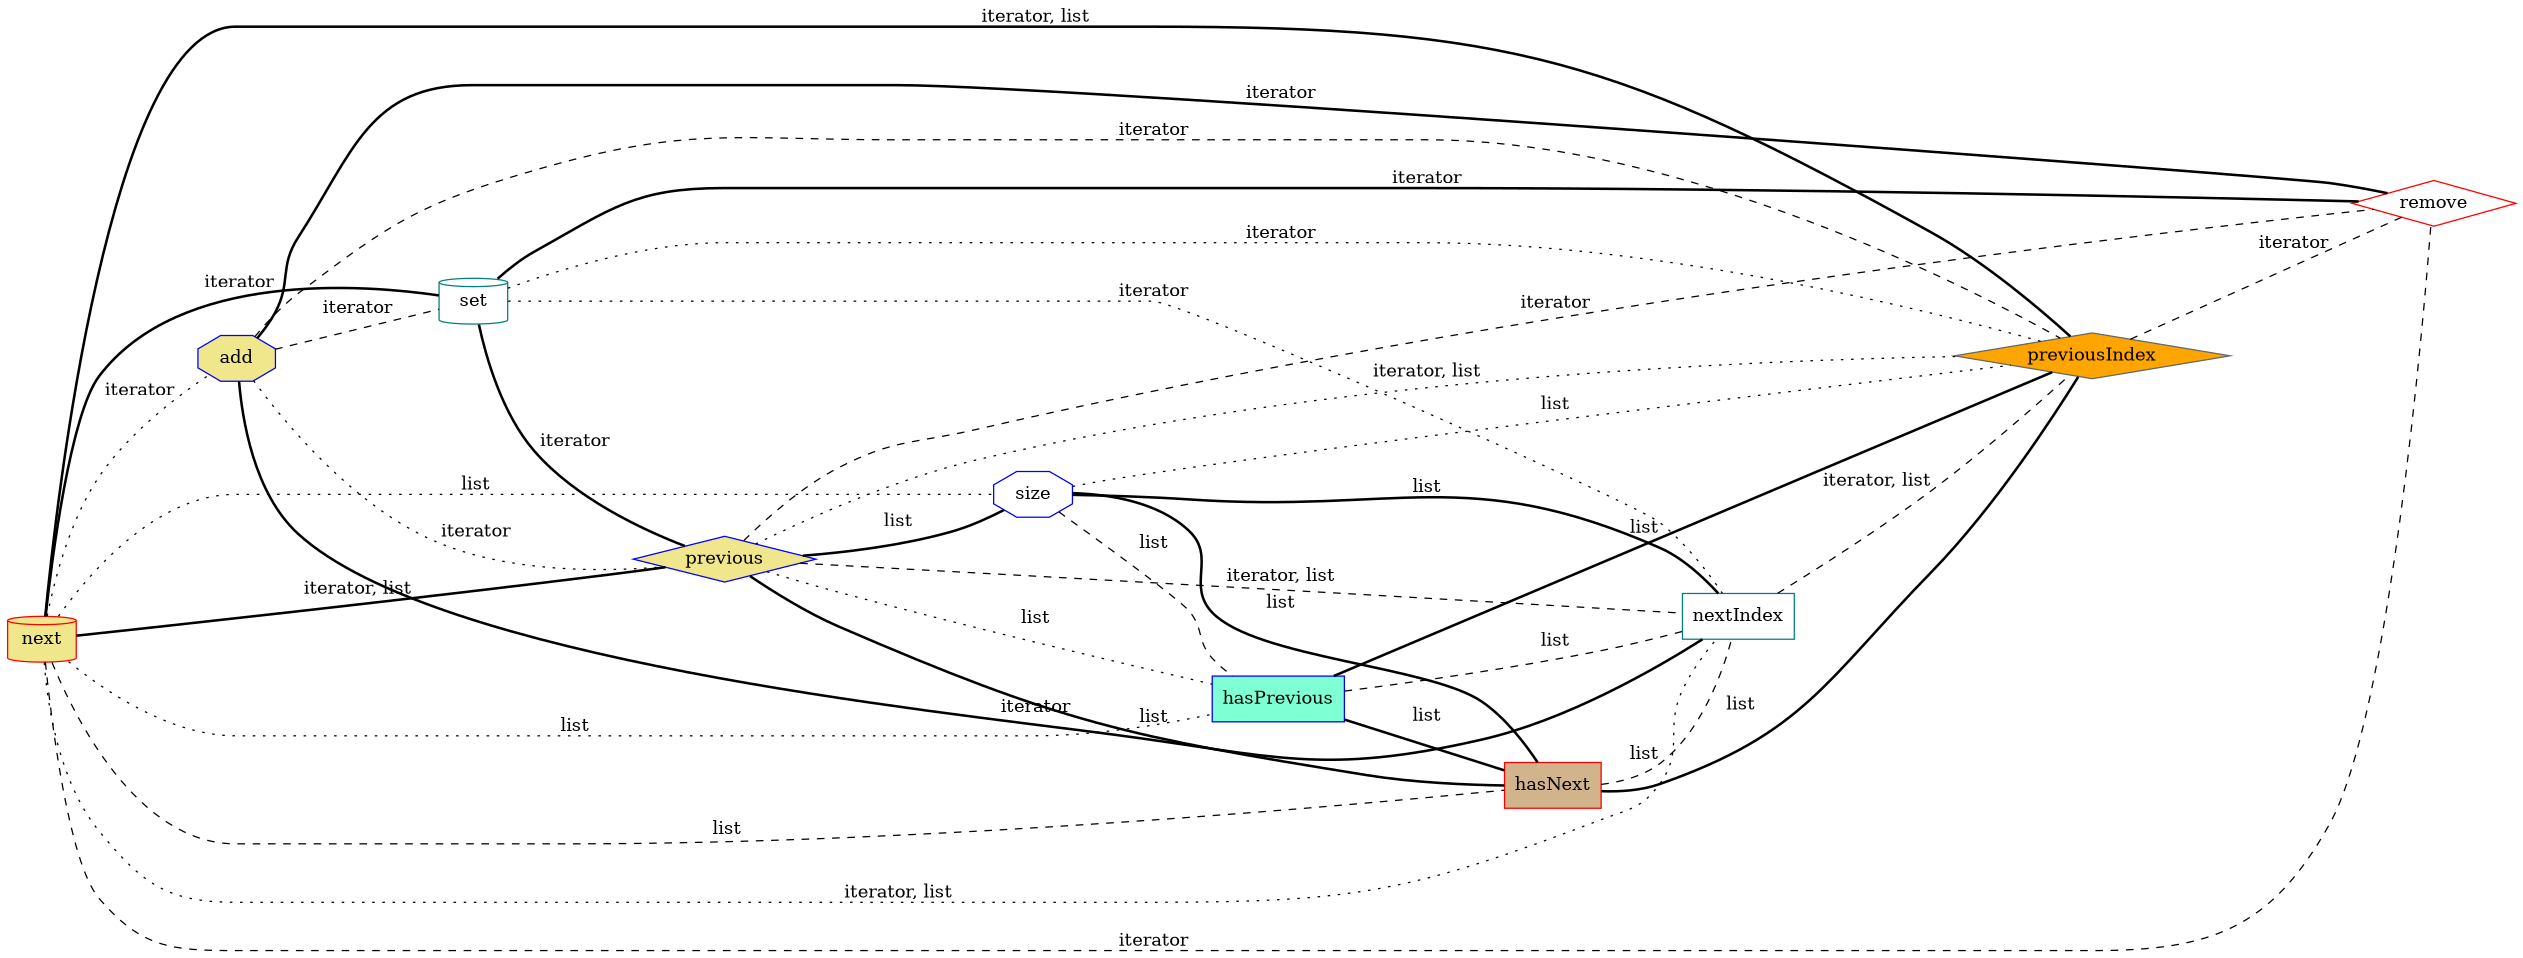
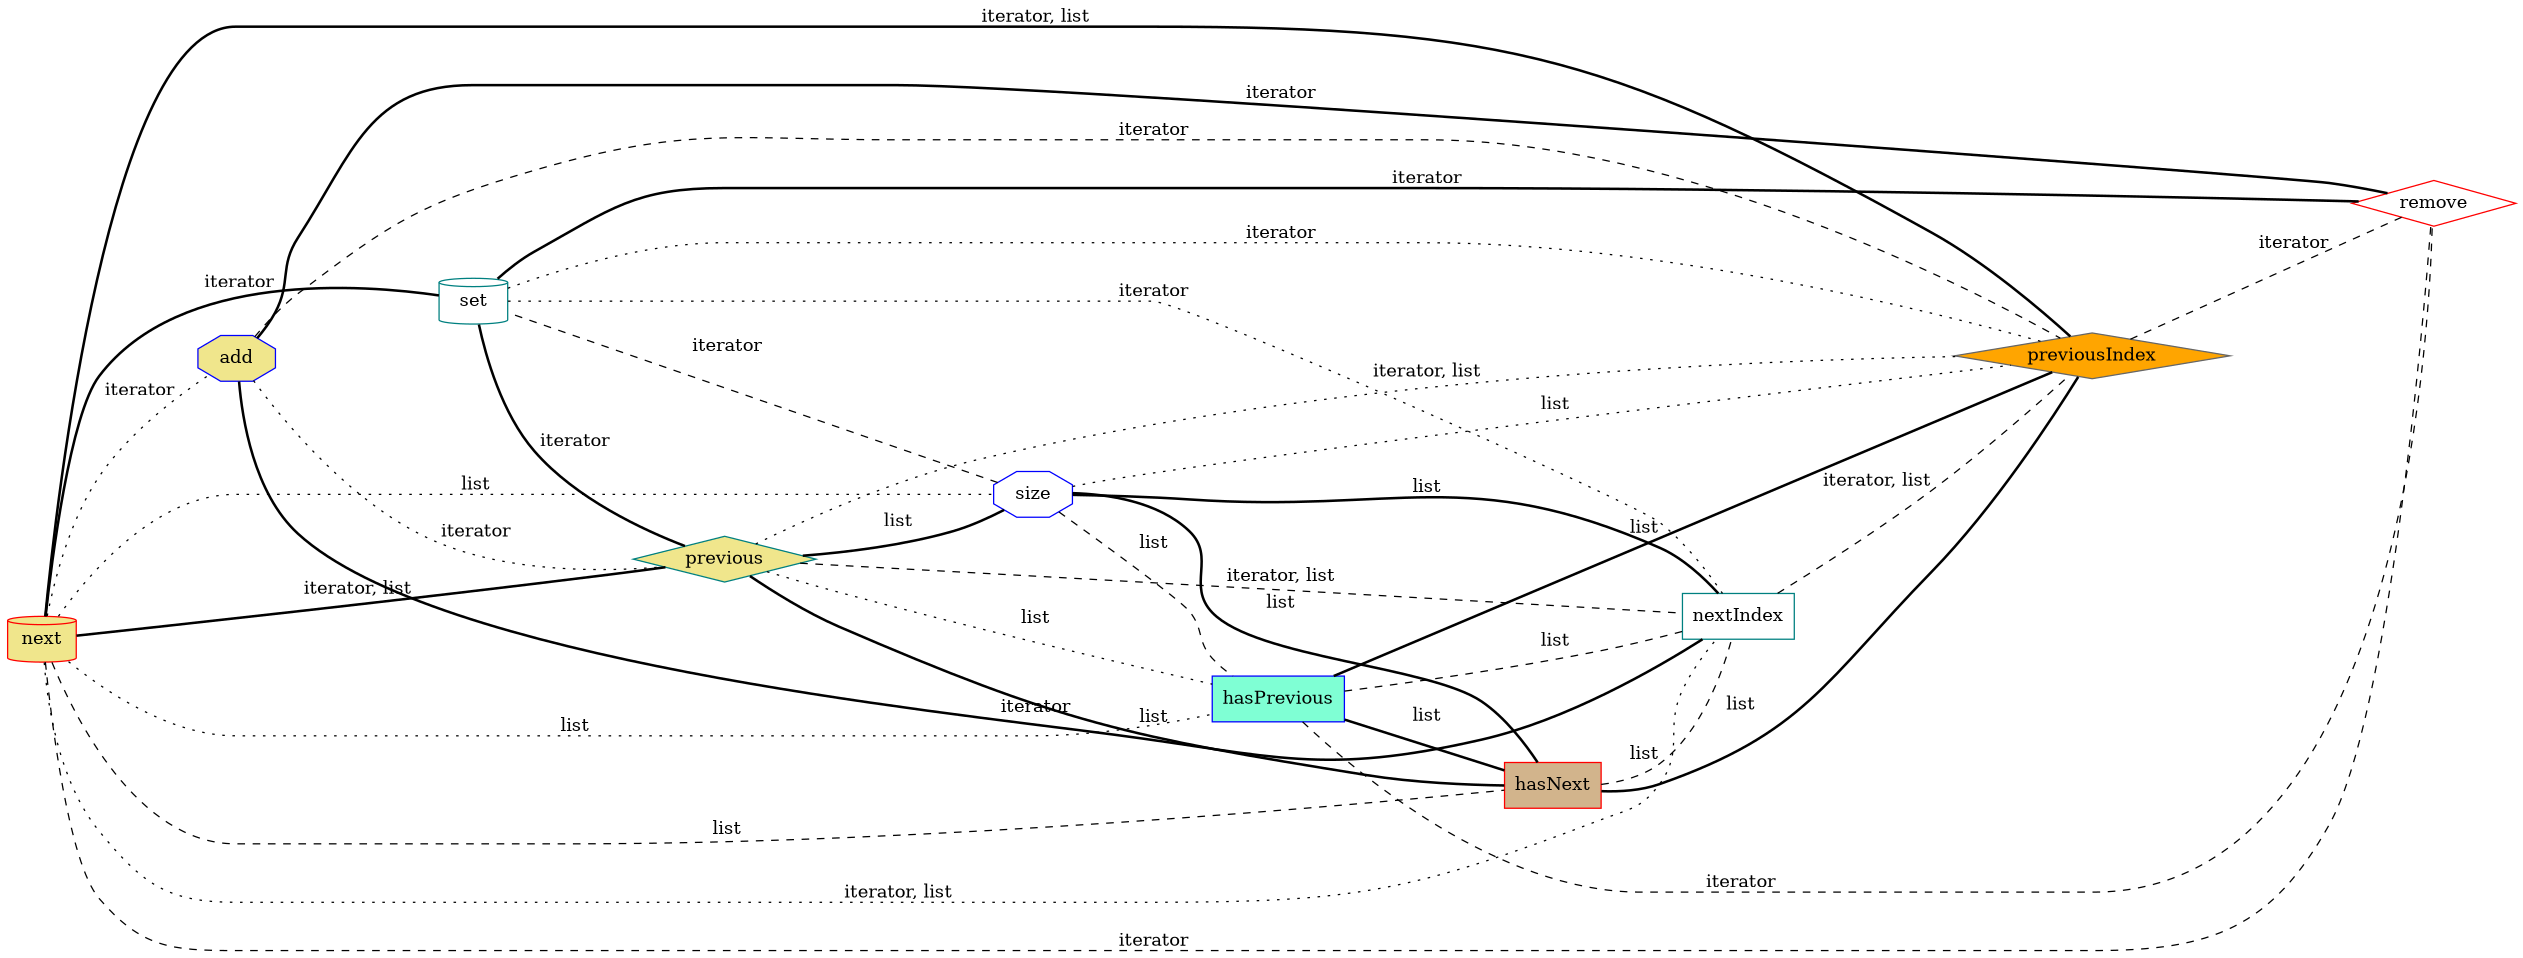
edge "remove" -- "previous": now "remove" -- "hasPrevious"
edge "set" -- "add": now "set" -- "size"
node "previous": color blue -> teal
